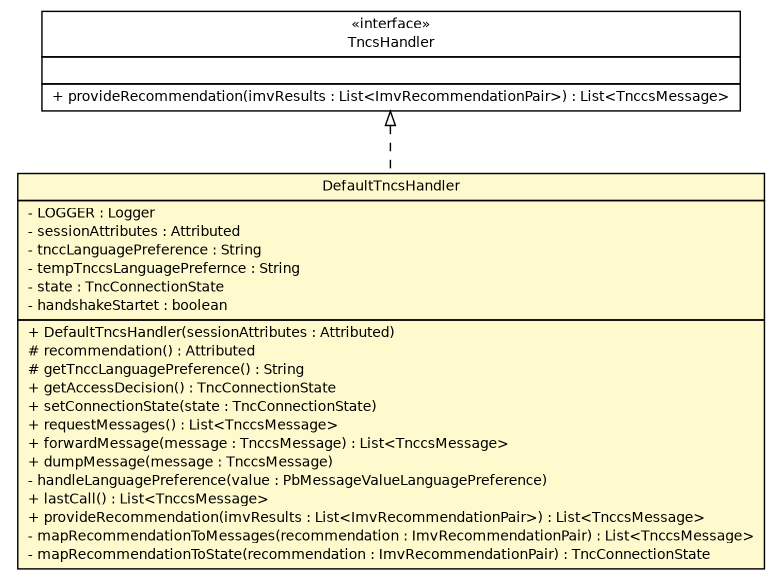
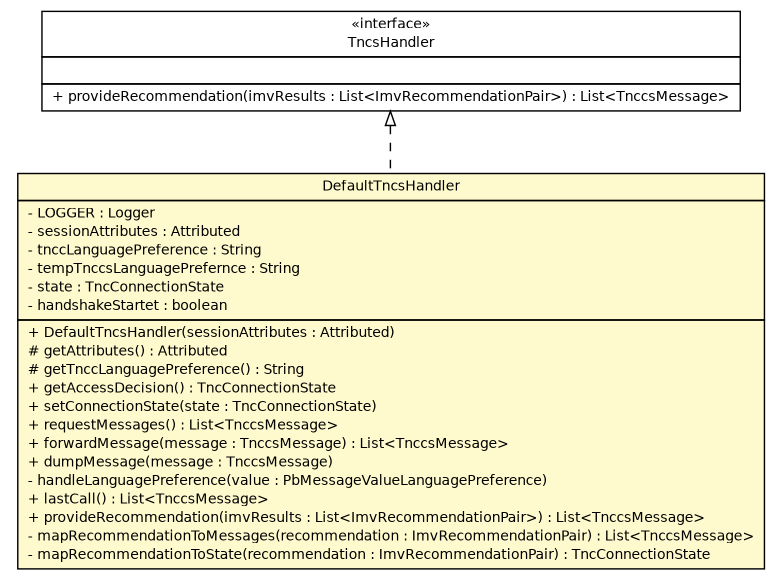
node "DefaultTncsHandler": text "# recommendation() : Attributed" -> "# getAttributes() : Attributed"
